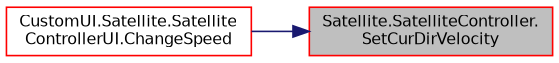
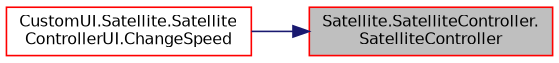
node "Satellite.SatelliteController. SetCurDirVelocity": label "Satellite.SatelliteController. SetCurDirVelocity" -> "Satellite.SatelliteController. SatelliteController"
